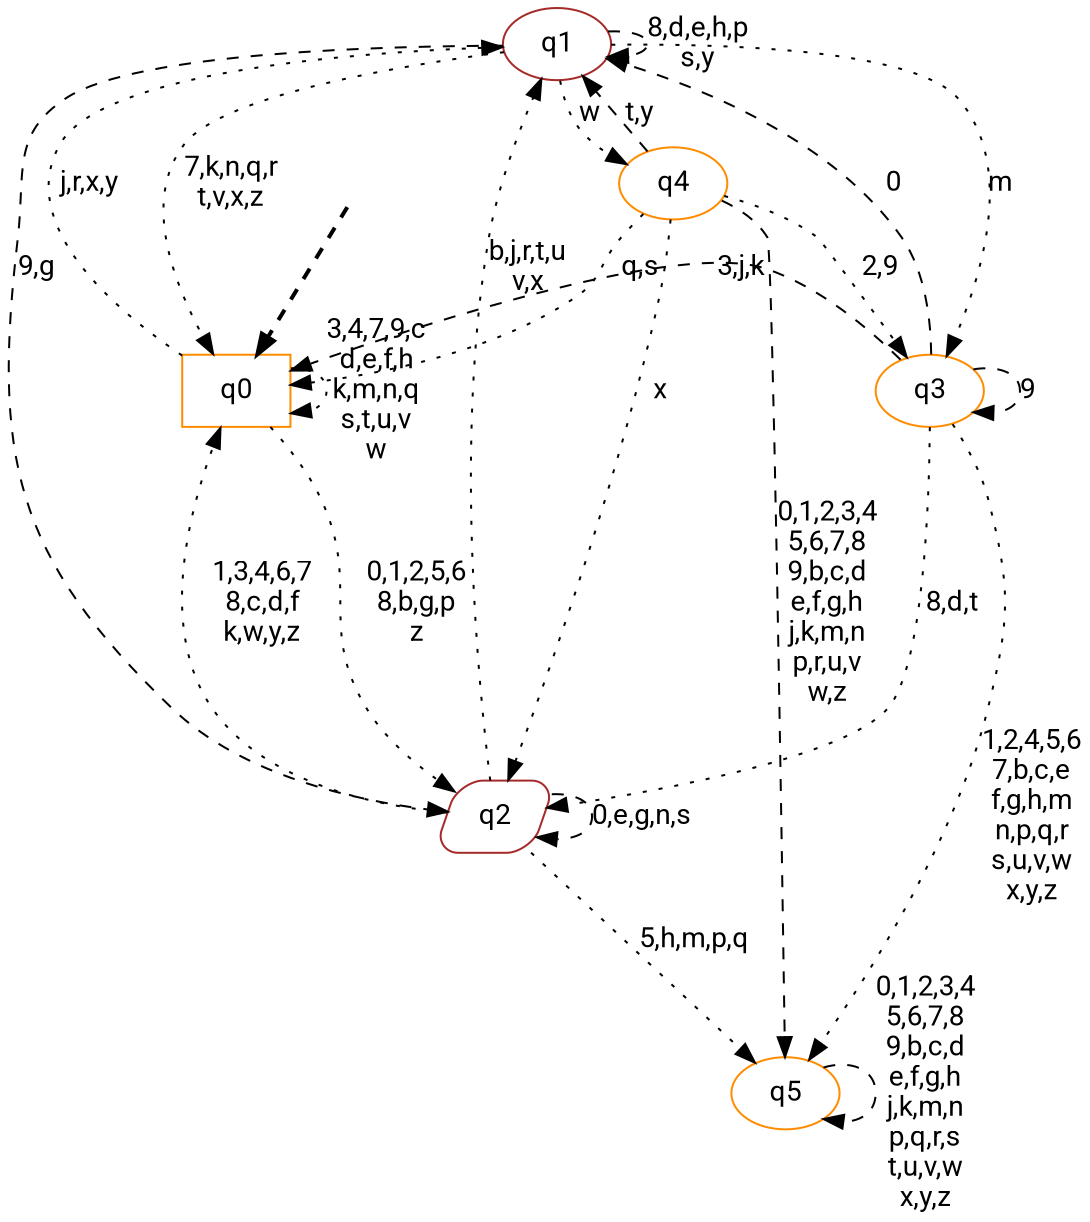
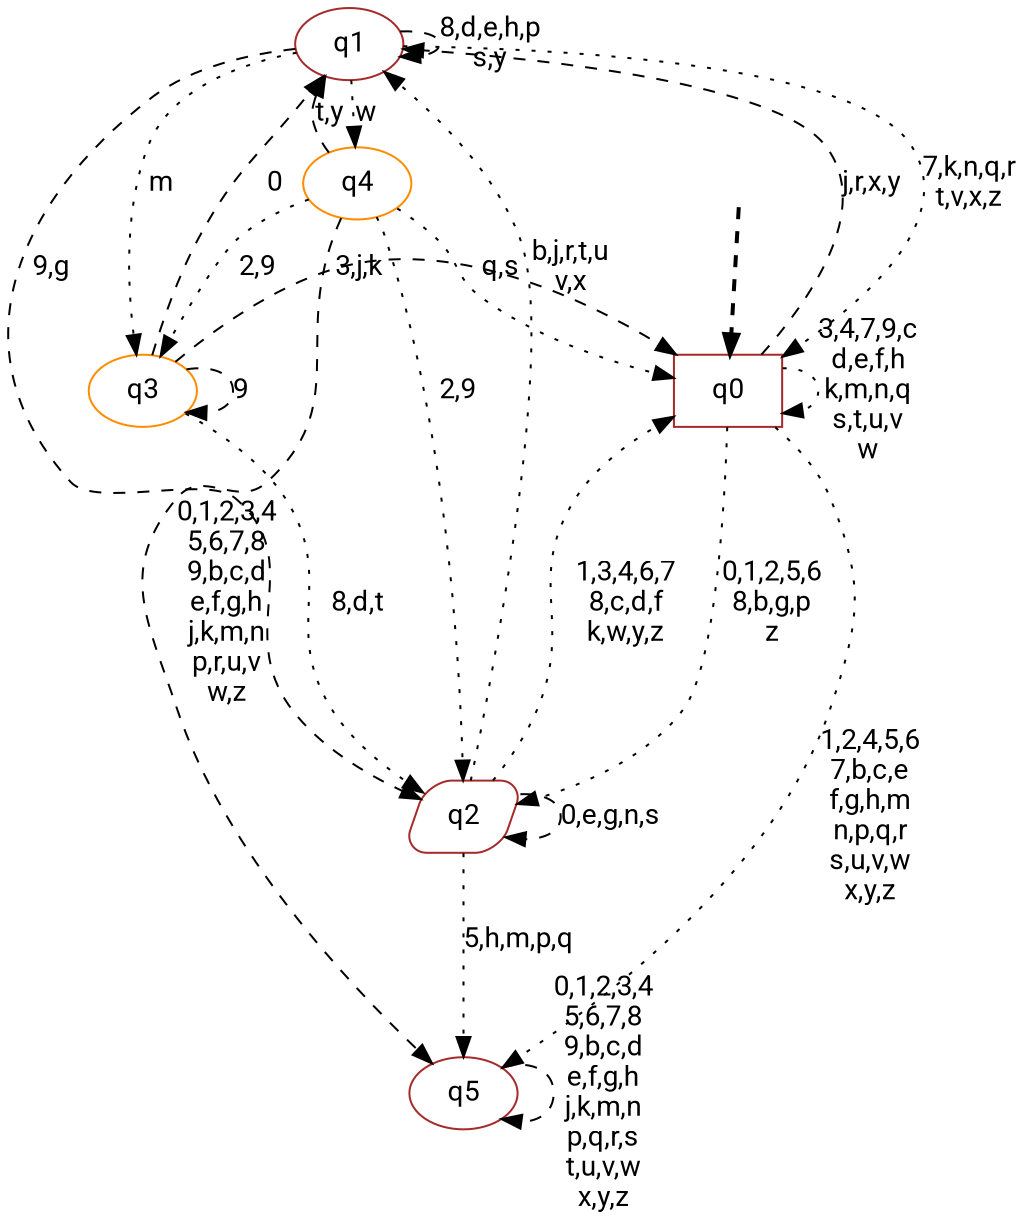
edge "q0" -> "q1": style dotted -> dashed
node "q0": color darkorange -> brown
edge "q4" -> "q2": label "x" -> "2,9"
edge "q3" -> "q5": now "q0" -> "q5"
node "q5": color darkorange -> brown
